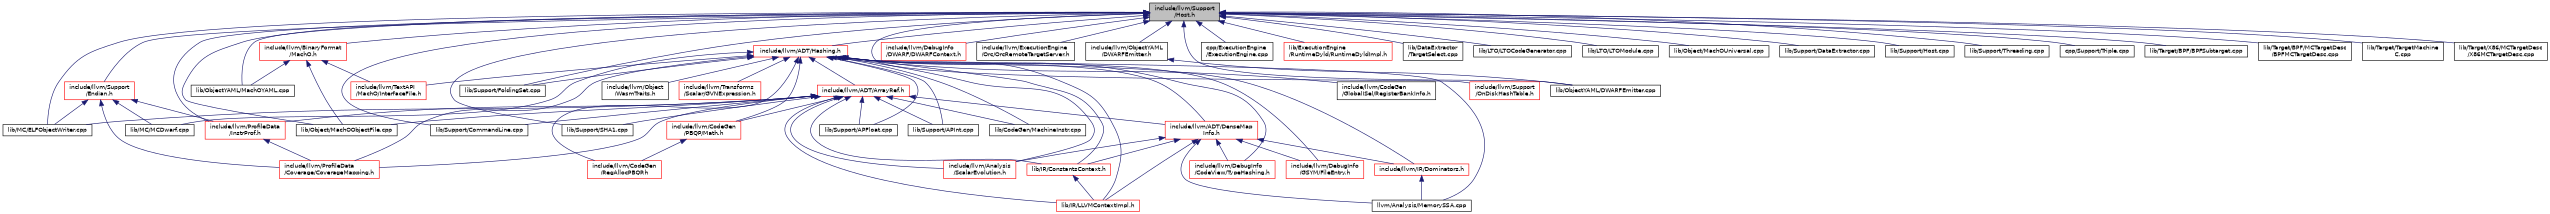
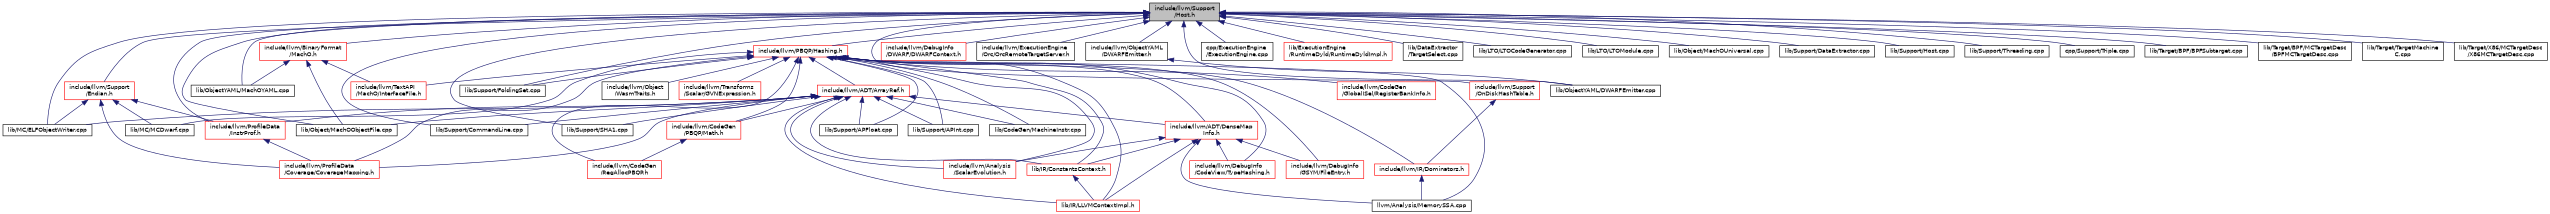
node "include/llvm/ADT/Hashing.h": label "include/llvm/ADT/Hashing.h" -> "include/llvm/PBQP/Hashing.h"
node "include/llvm/CodeGen /GlobalISel/RegisterBankInfo.h": color black -> red
edge "include/llvm/IR/Dominators.h" -> "include/llvm/ADT/DenseMap Info.h": now "include/llvm/IR/Dominators.h" -> "include/llvm/Support /OnDiskHashTable.h"
